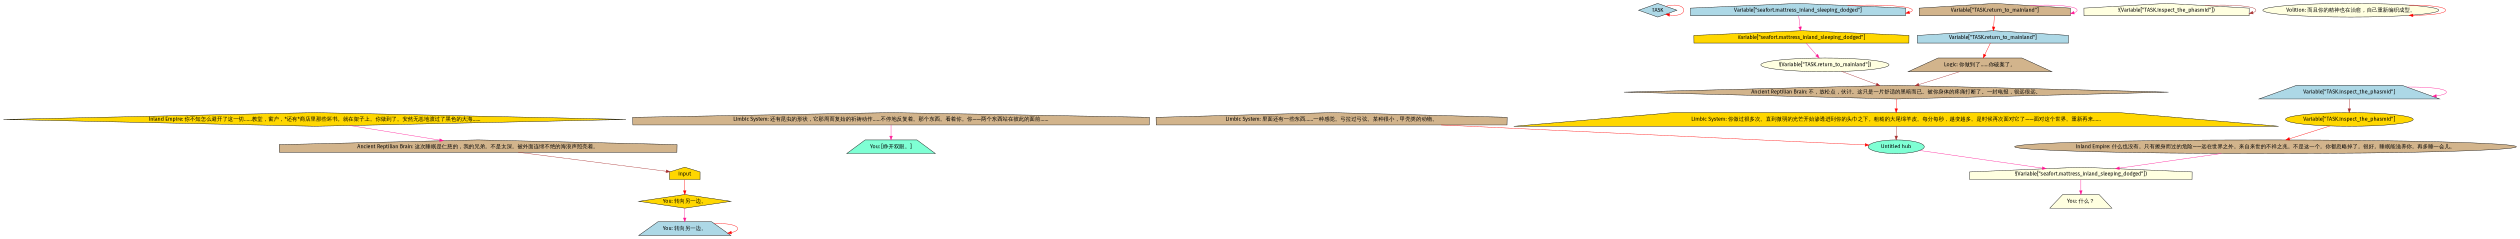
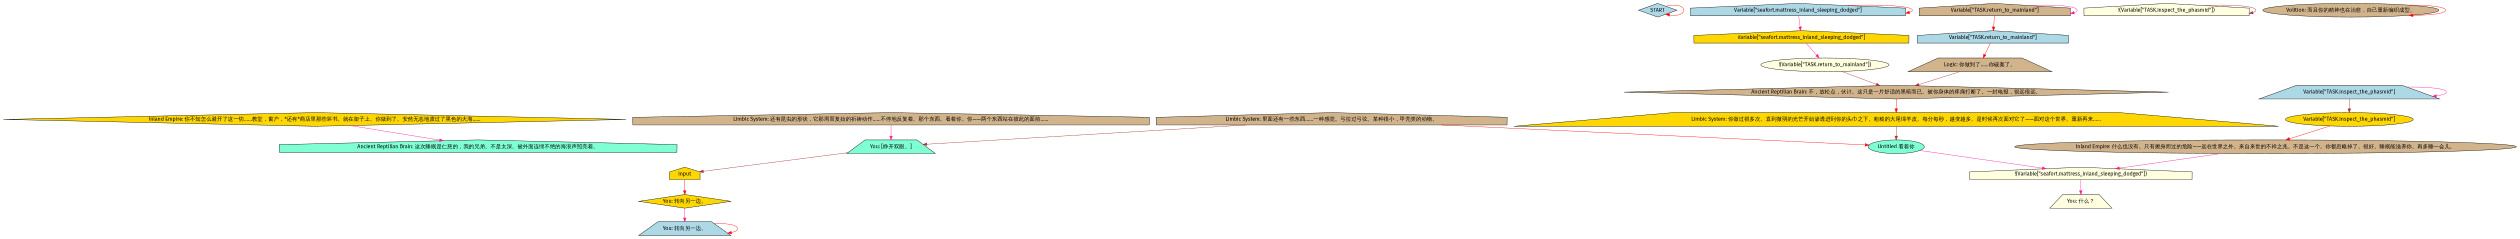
node "TASK": label "TASK" -> "START"
node "Volition: 而且你的精神也在治愈，自己重新编织成型。": fillcolor lightyellow -> tan
edge "Limbic System: 里面还有一些东西……一种感觉。弓拉过弓弦。某种很小，甲壳类的动物。" -> "You: [睁开双眼。]": added
node "Ancient Reptilian Brain: 这次睡眠是仁慈的，我的兄弟。不是太深。被外面连绵不绝的海浪声照亮着。": fillcolor tan -> aquamarine
node "Untitled hub": label "Untitled hub" -> "Untitled 看着你"
edge "Ancient Reptilian Brain: 这次睡眠是仁慈的，我的兄弟。不是太深。被外面连绵不绝的海浪声照亮着。" -> "input": now "You: [睁开双眼。]" -> "input"
